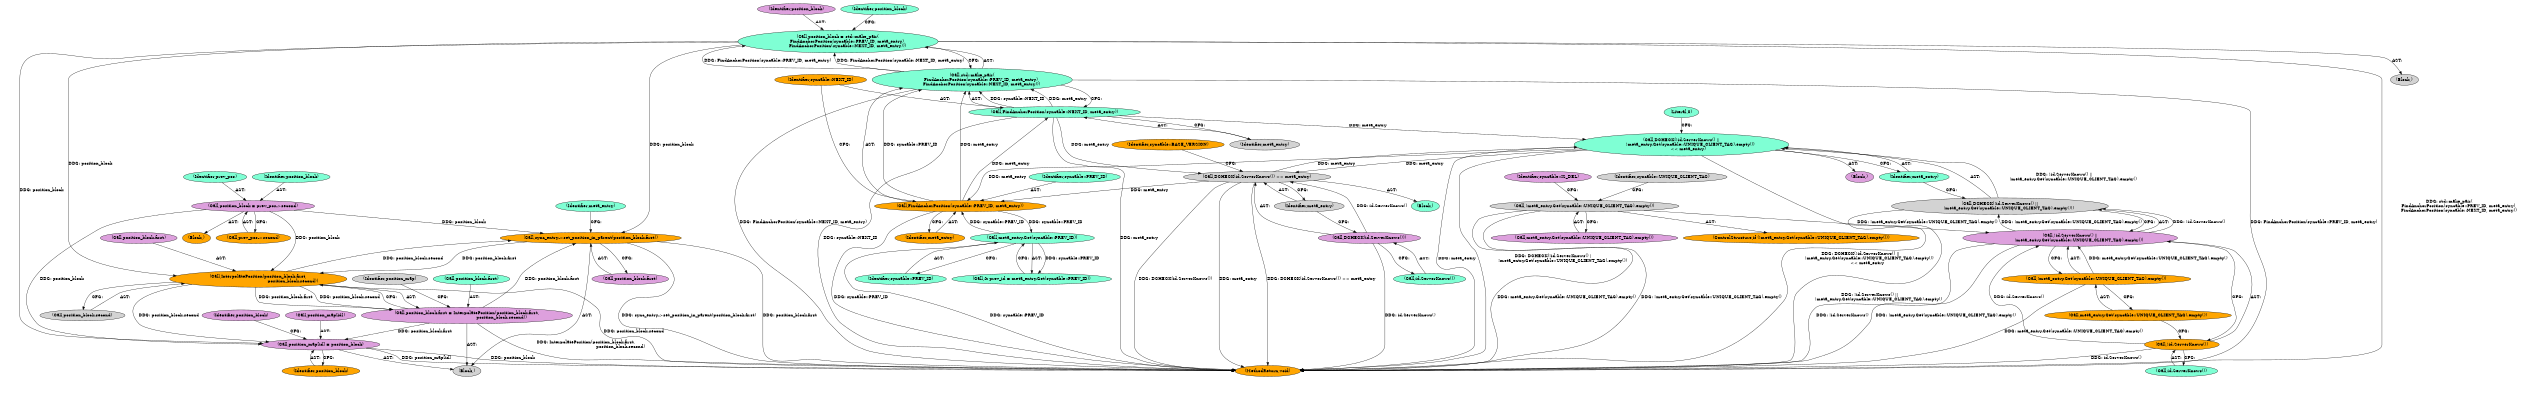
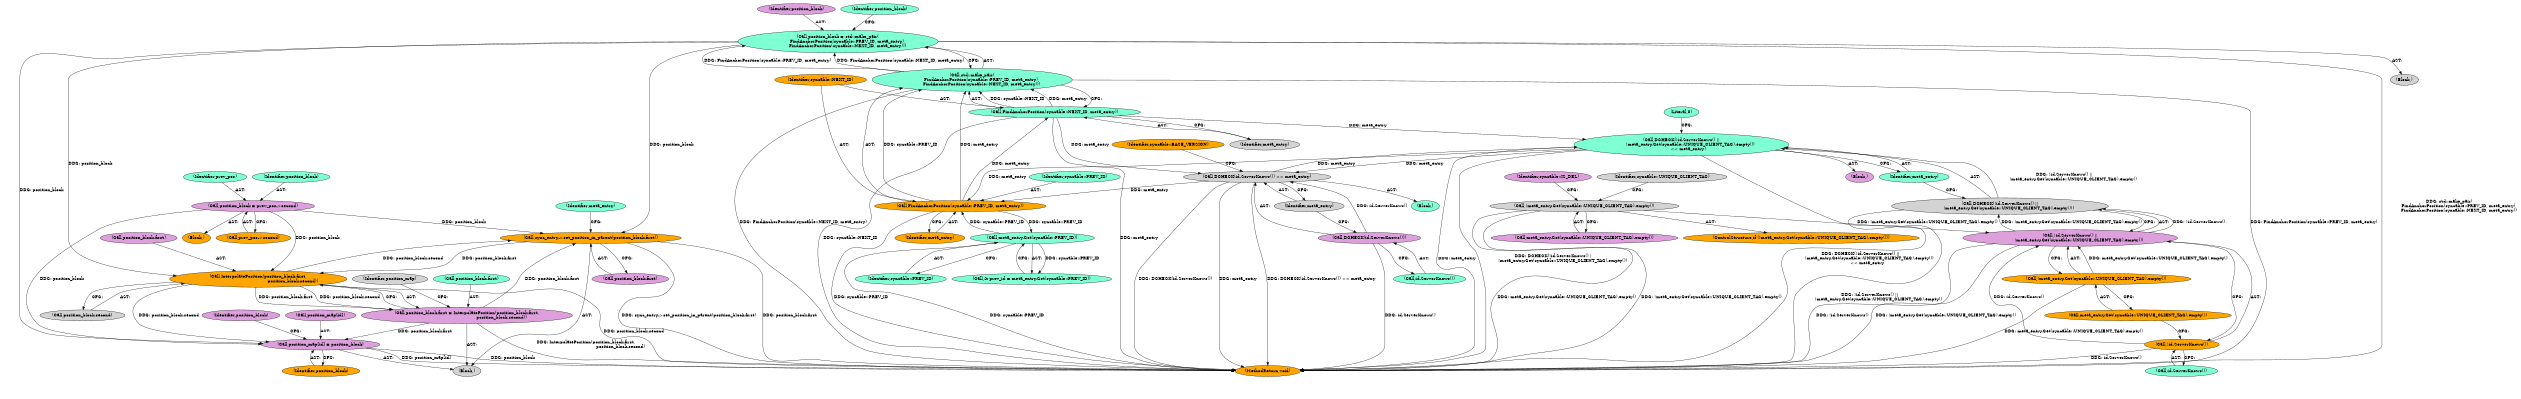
edge "(Identifier,syncable::NEXT_ID)" -> "(Call,FindAnchorPosition(syncable::PREV_ID, meta_entry))": label "CFG: " -> "AST: "
